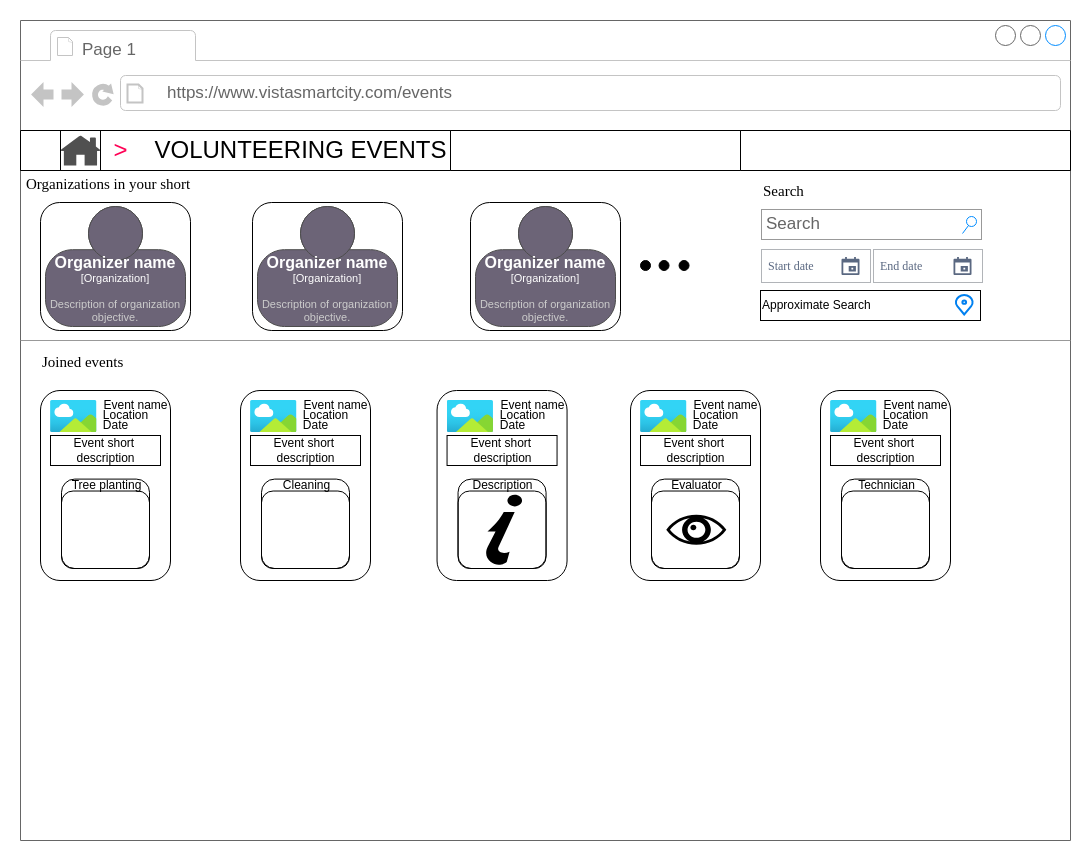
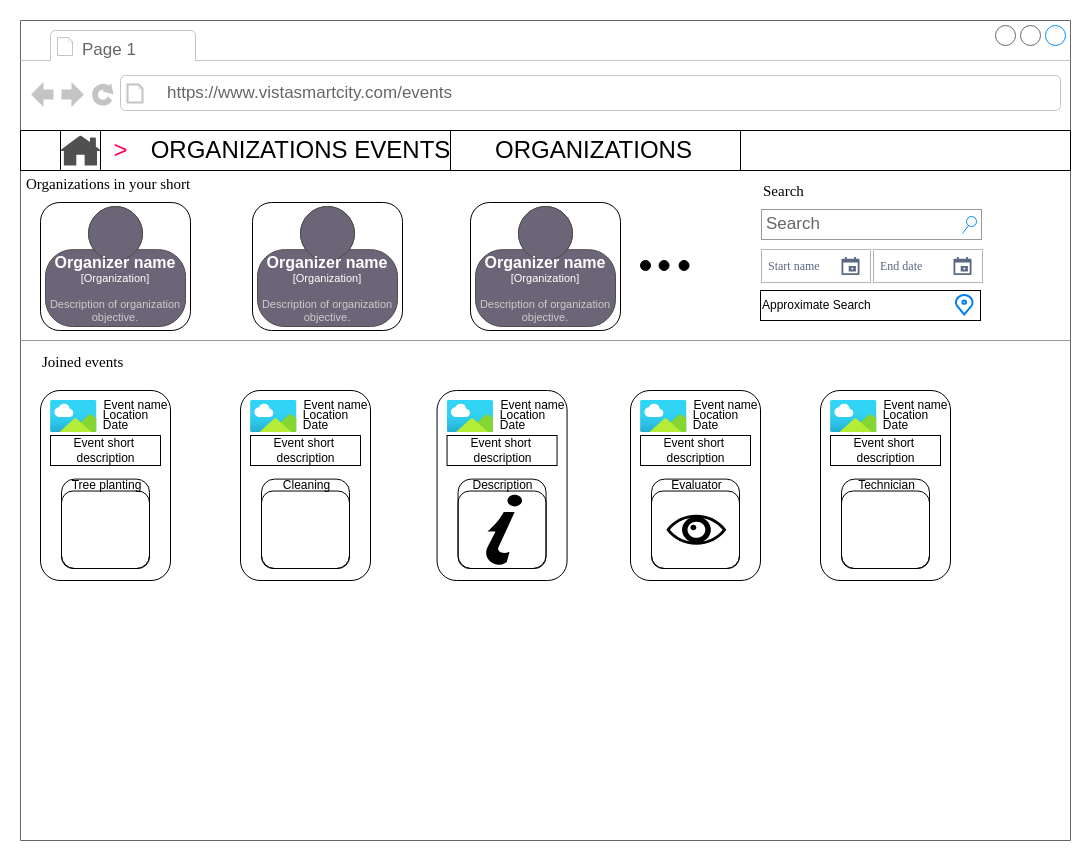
node "VOLUNTEERING EVENTS": label "VOLUNTEERING EVENTS" -> "ORGANIZATIONS EVENTS"
node "ORGANIZATIONS": added
node "Start date": label "Start date" -> "Start name"
